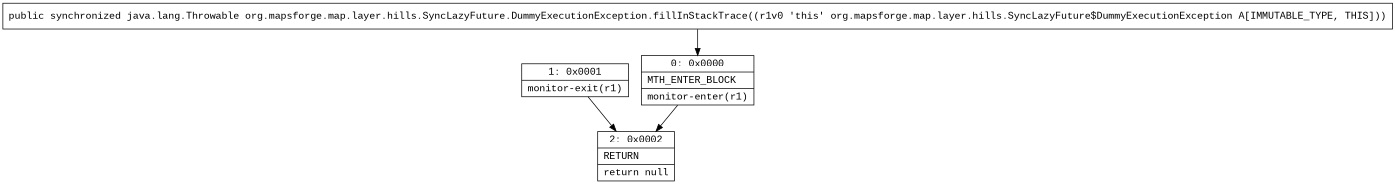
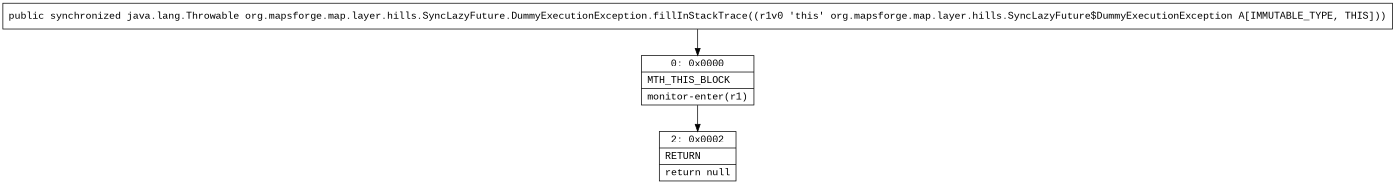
node "1: 0x0001": removed
node "0: 0x0000": text "MTH_ENTER_BLOCK" -> "MTH_THIS_BLOCK"
